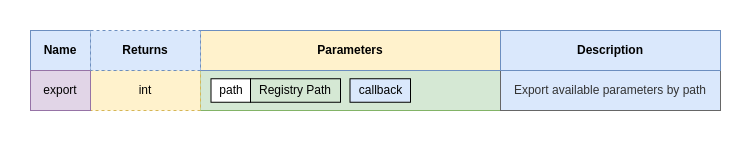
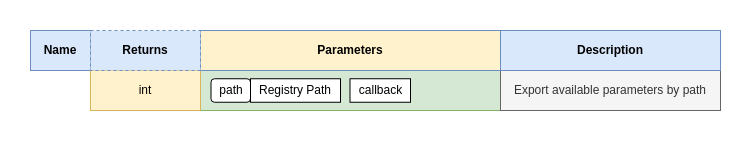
node "export": removed
node "int": style dashed -> solid
node "path": shape rectangle -> rounded rectangle
node "Registry Path": fillcolor #d5e8d4 -> #ffffff
node "callback": fillcolor #dae8fc -> #ffffff
node "Export available parameters by path": fillcolor #dae8fc -> #f5f5f5
